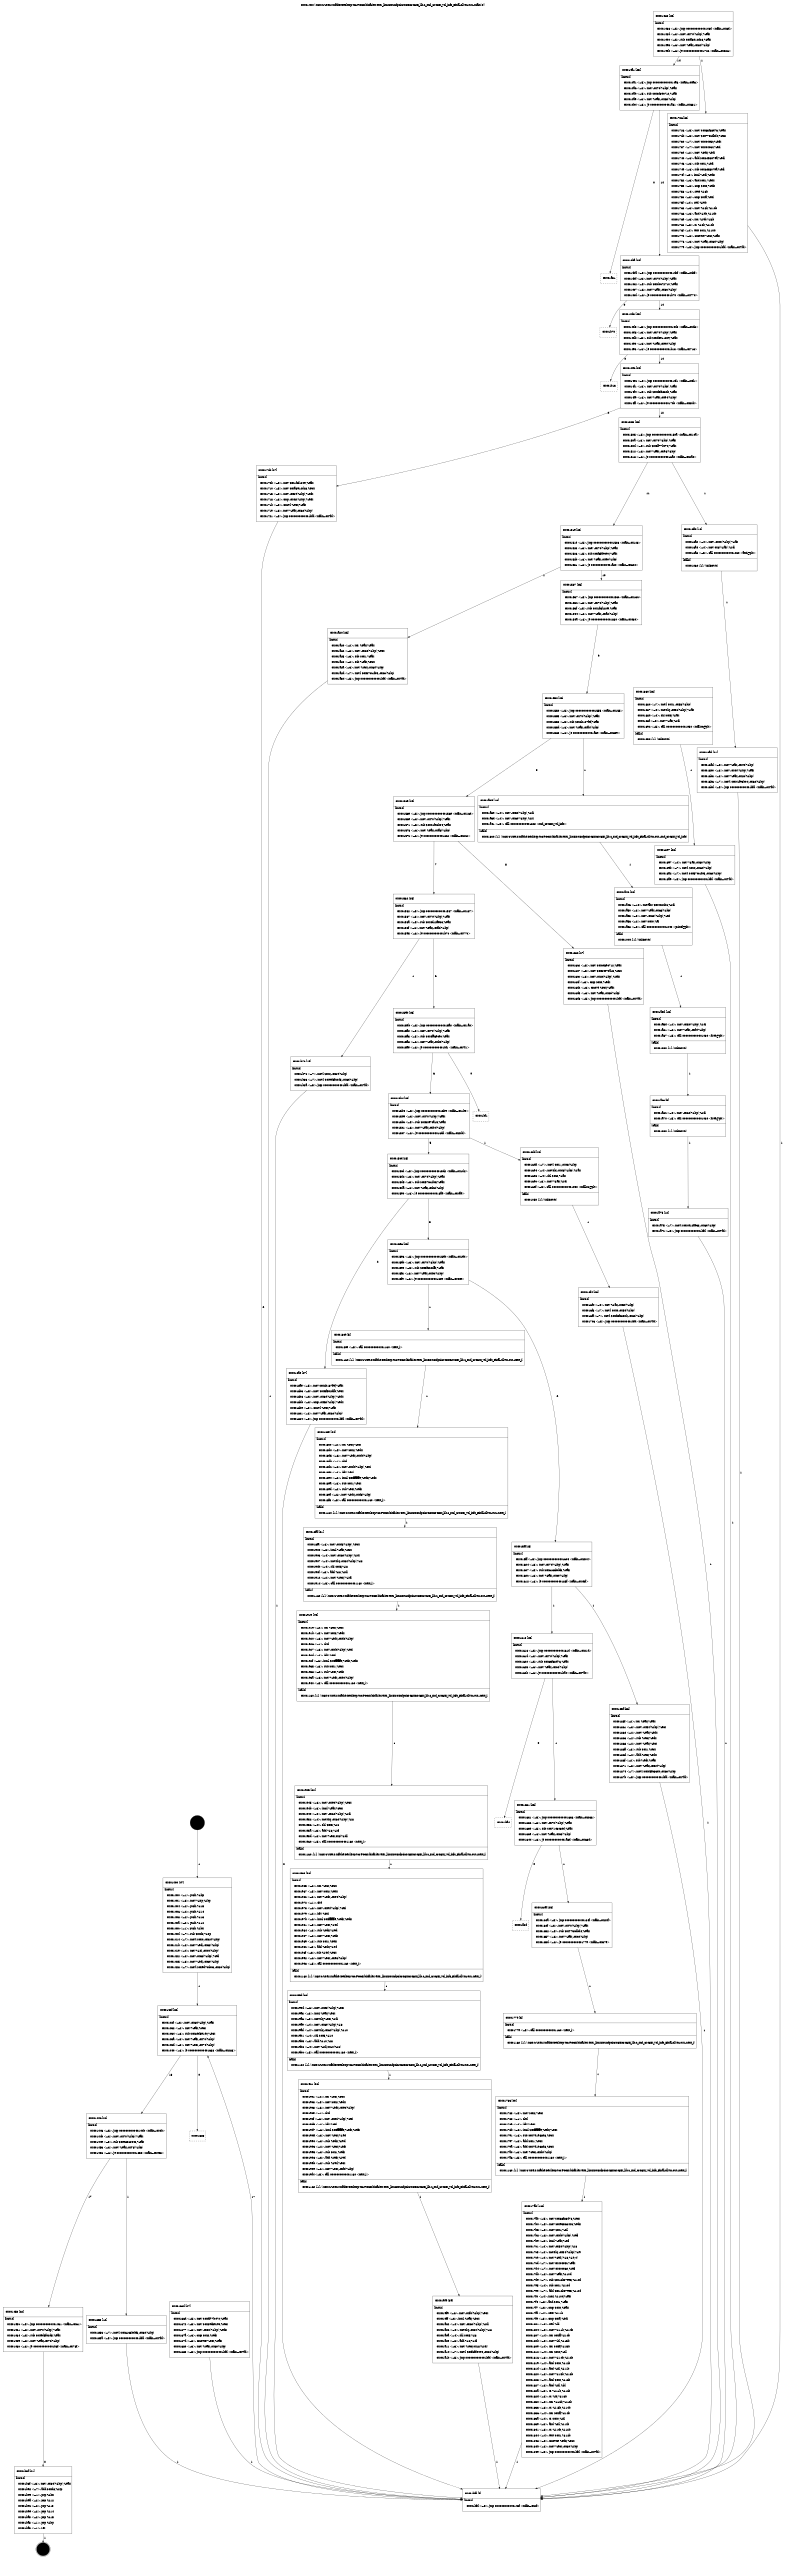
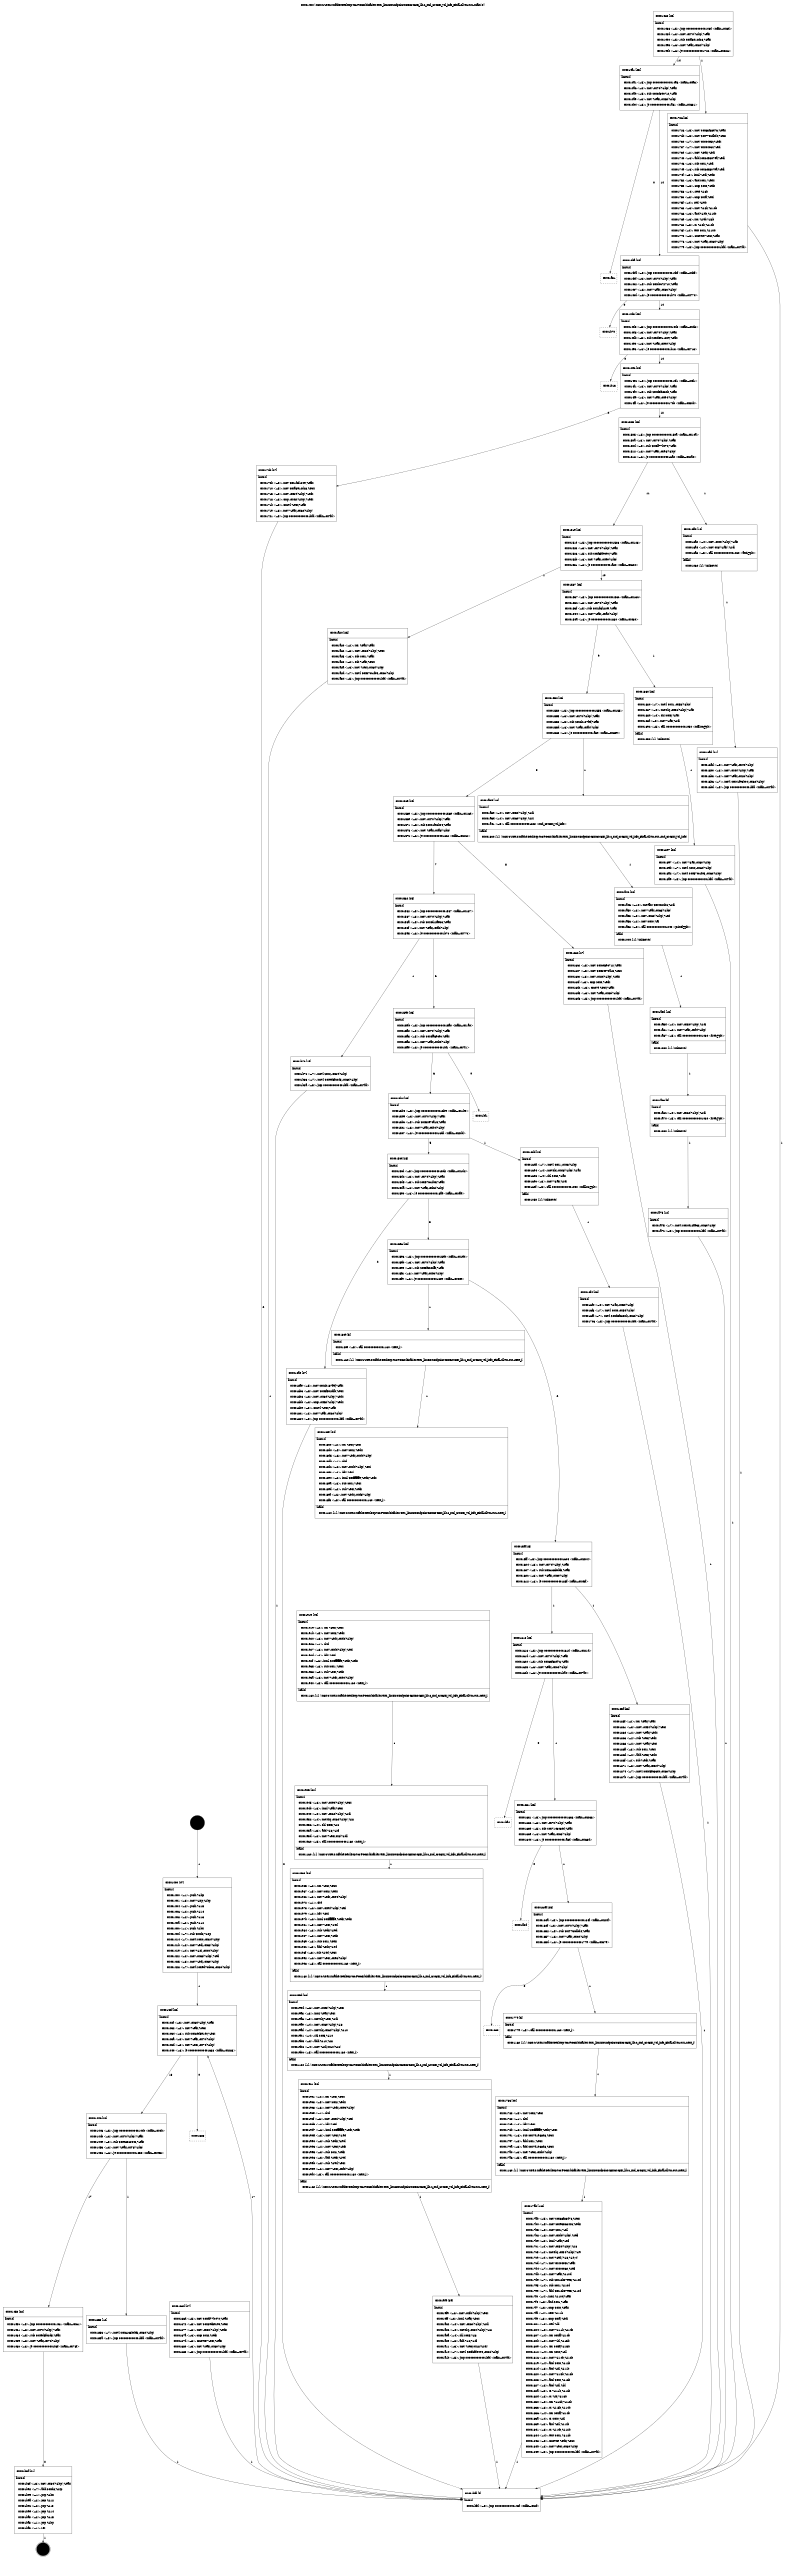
edge "0x401537 [25]" -> "0x401880 [23]": added, label "1"
node "0x4018fa [31]": removed
node "0x401663": added
